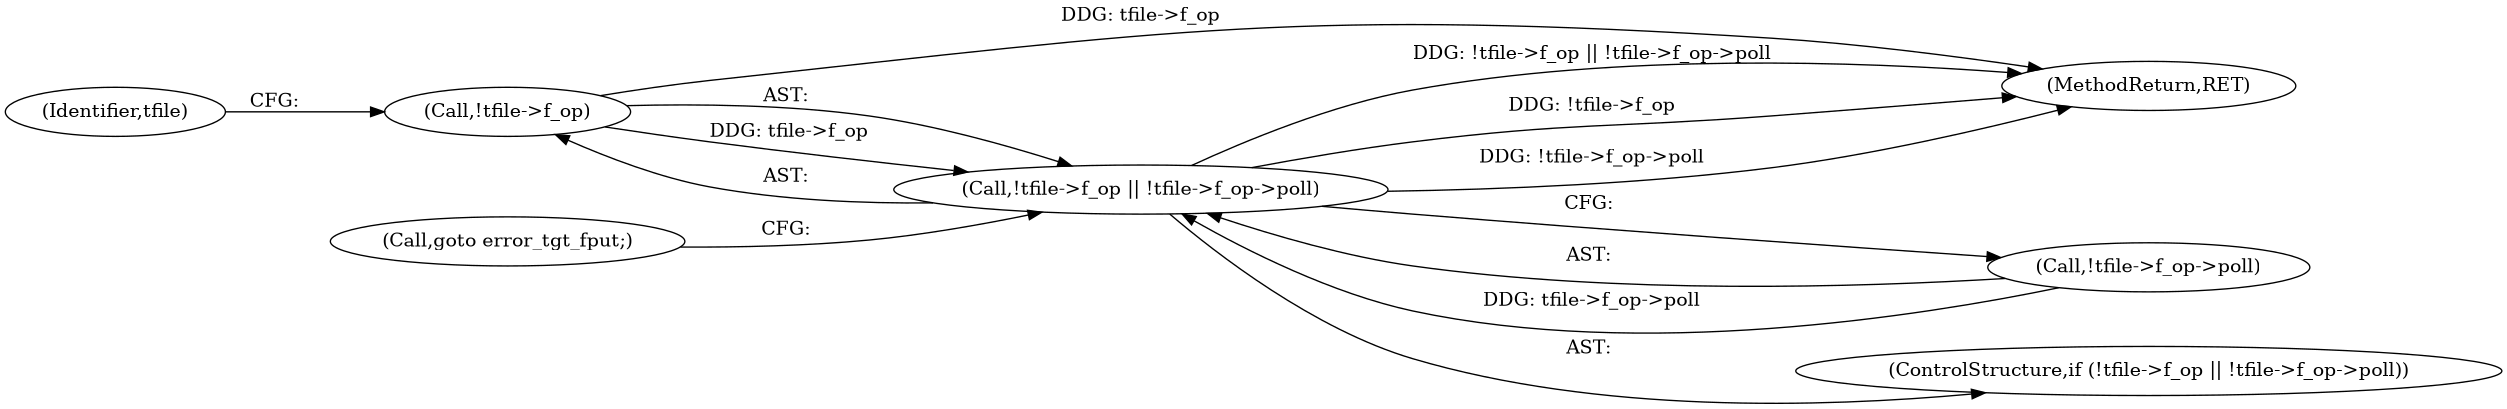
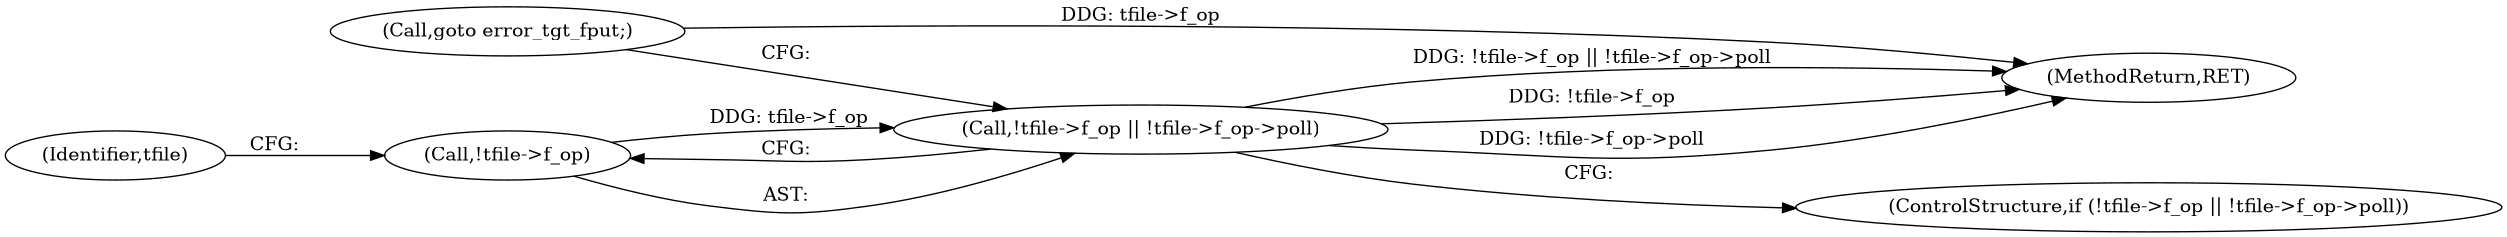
edge "(Call,!tfile->f_op)" -> "(MethodReturn,RET)": now "(Call,goto error_tgt_fput;)" -> "(MethodReturn,RET)"
edge "(Call,!tfile->f_op || !tfile->f_op->poll)" -> "(Call,!tfile->f_op)": label "AST: " -> "CFG: "
node "(Call,!tfile->f_op->poll)": removed
edge "(Call,!tfile->f_op || !tfile->f_op->poll)" -> "(ControlStructure,if (!tfile->f_op || !tfile->f_op->poll))": label "AST: " -> "CFG: "
